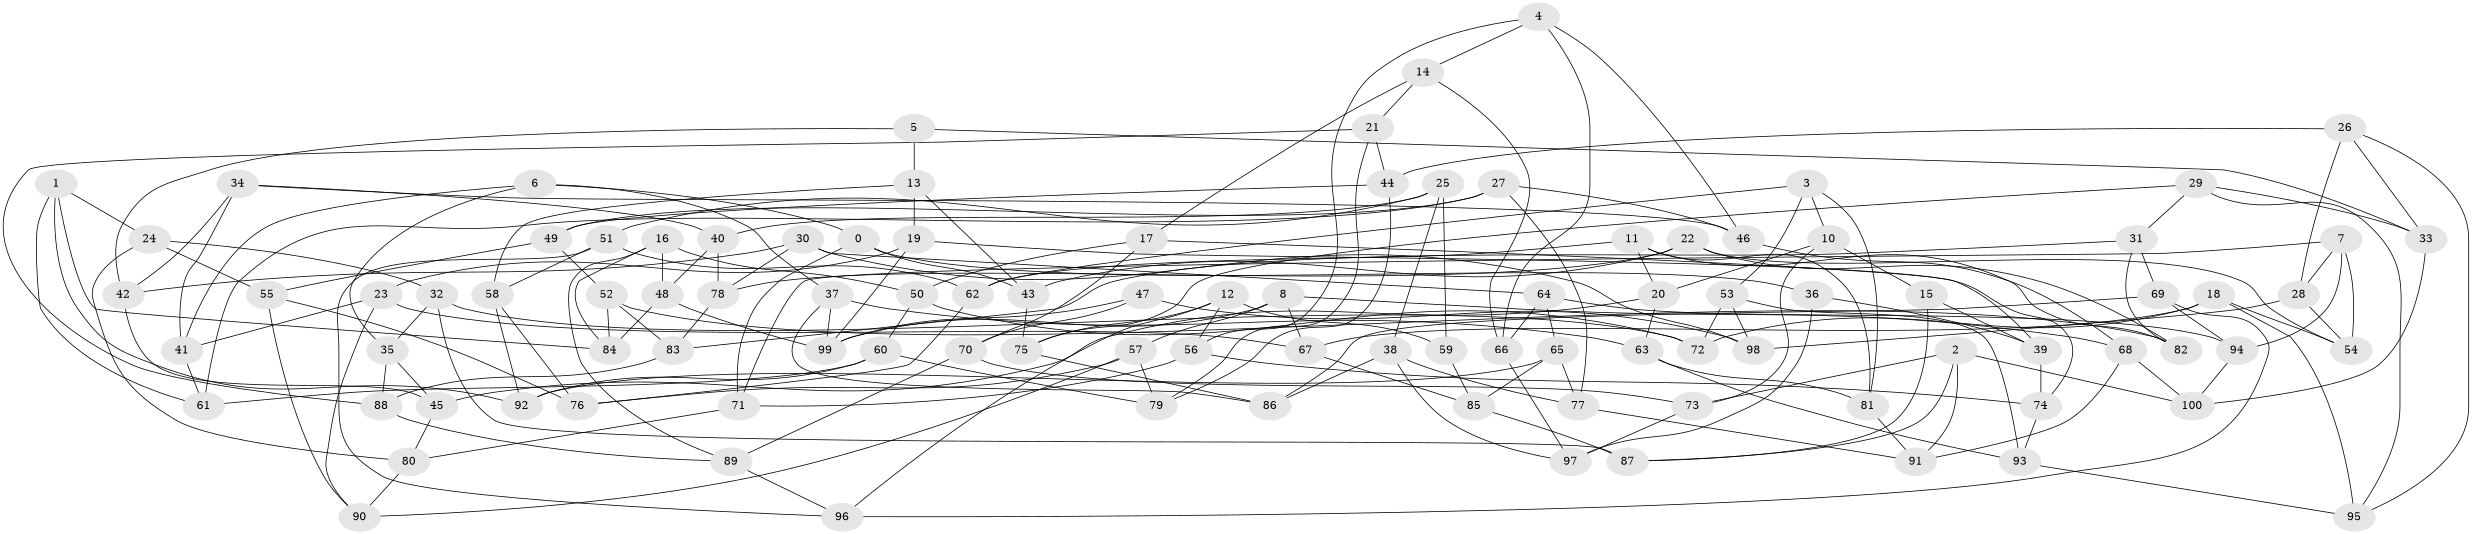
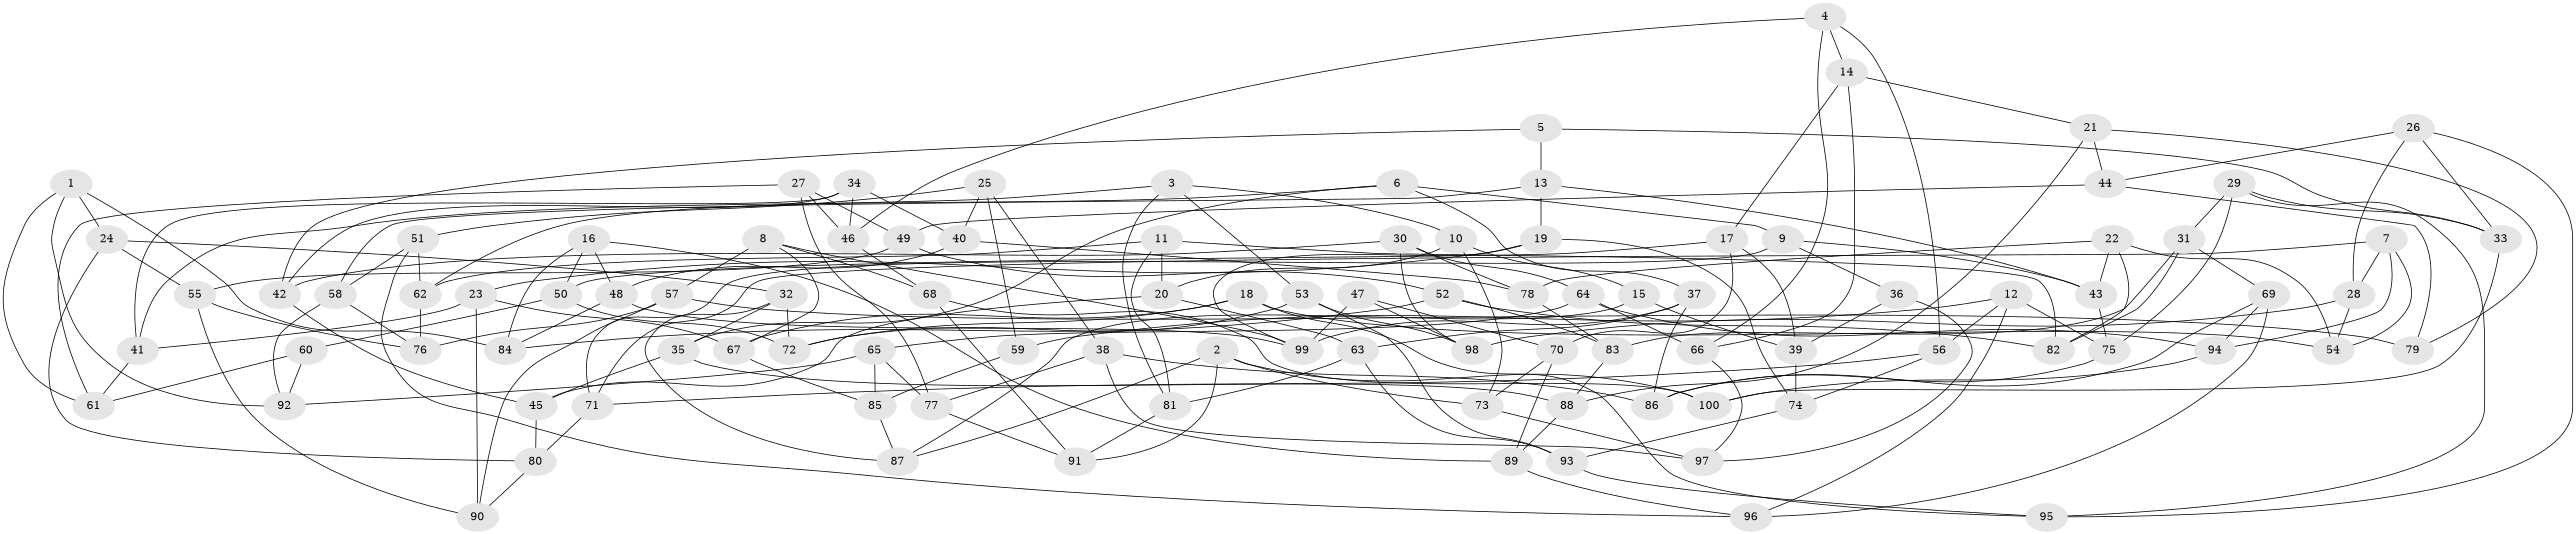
node "0": label "0" -> "9"
edge "60" -- "79": removed
